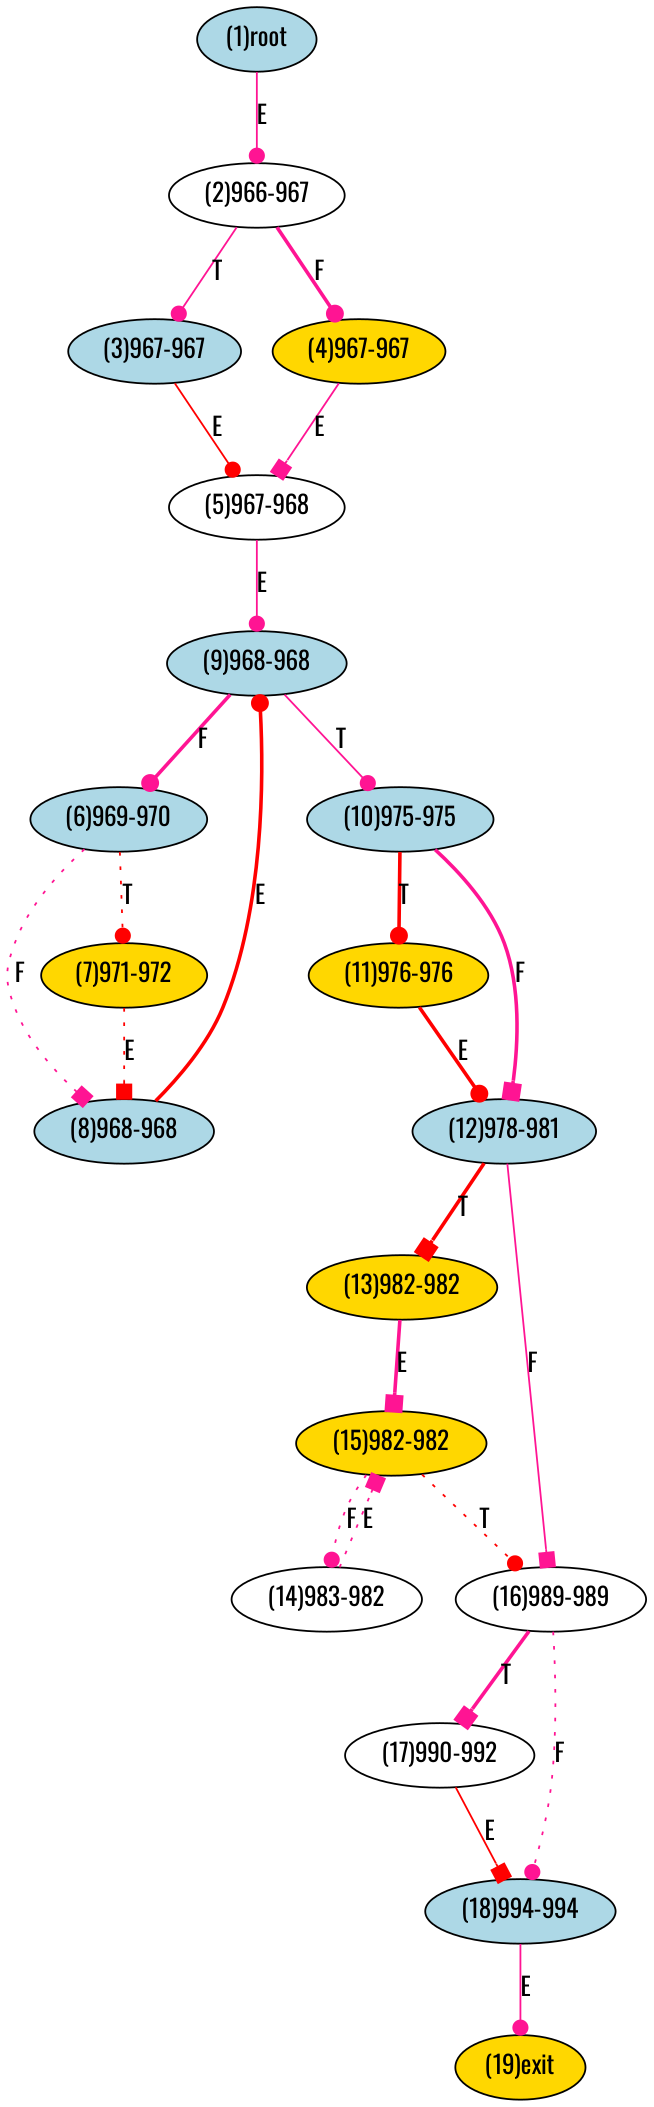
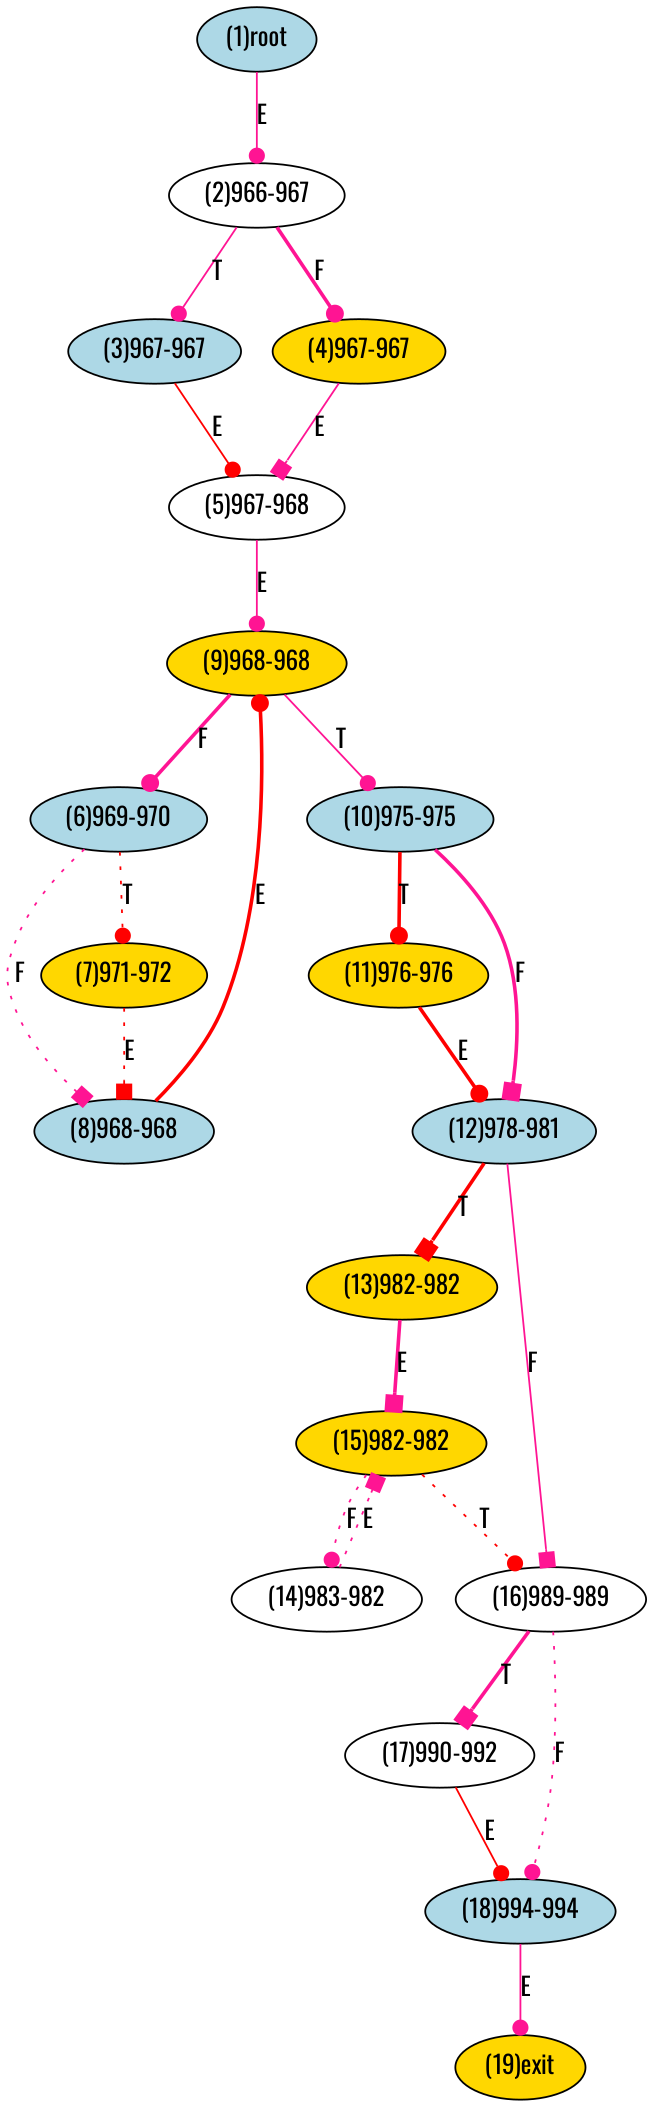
node "(9)968-968": fillcolor lightblue -> gold
edge "(17)990-992" -> "(18)994-994": arrowhead box -> dot
